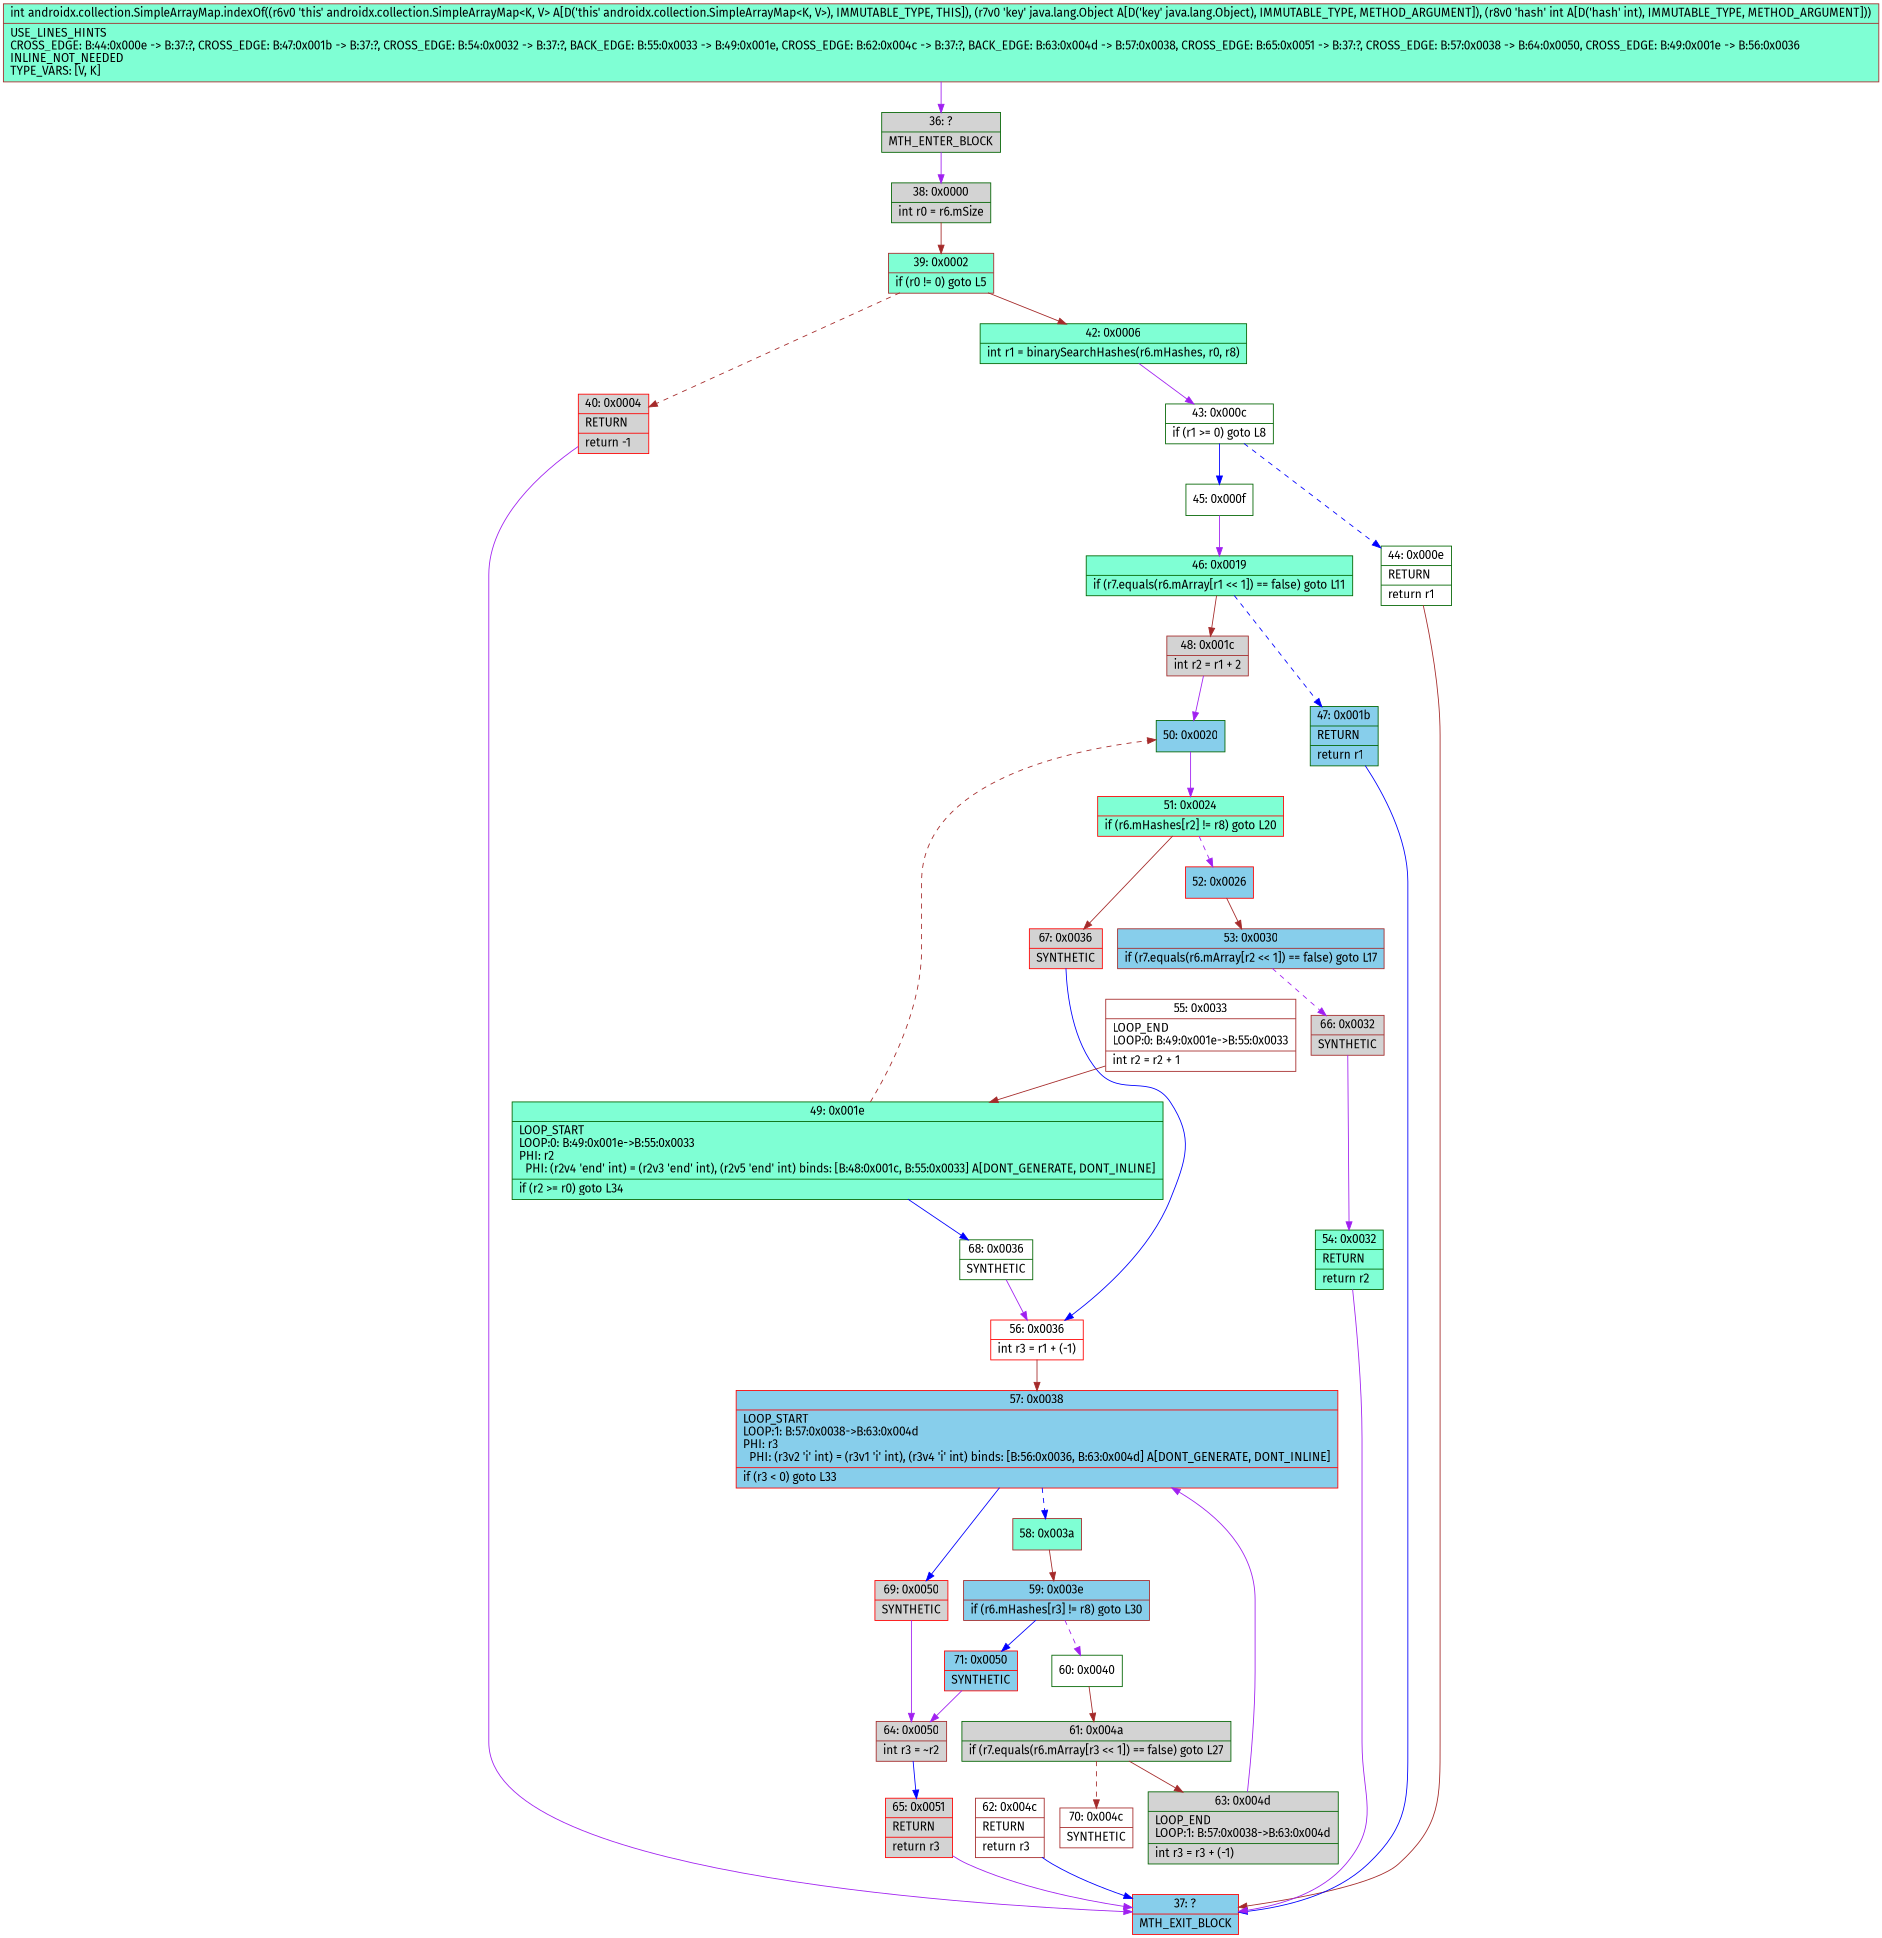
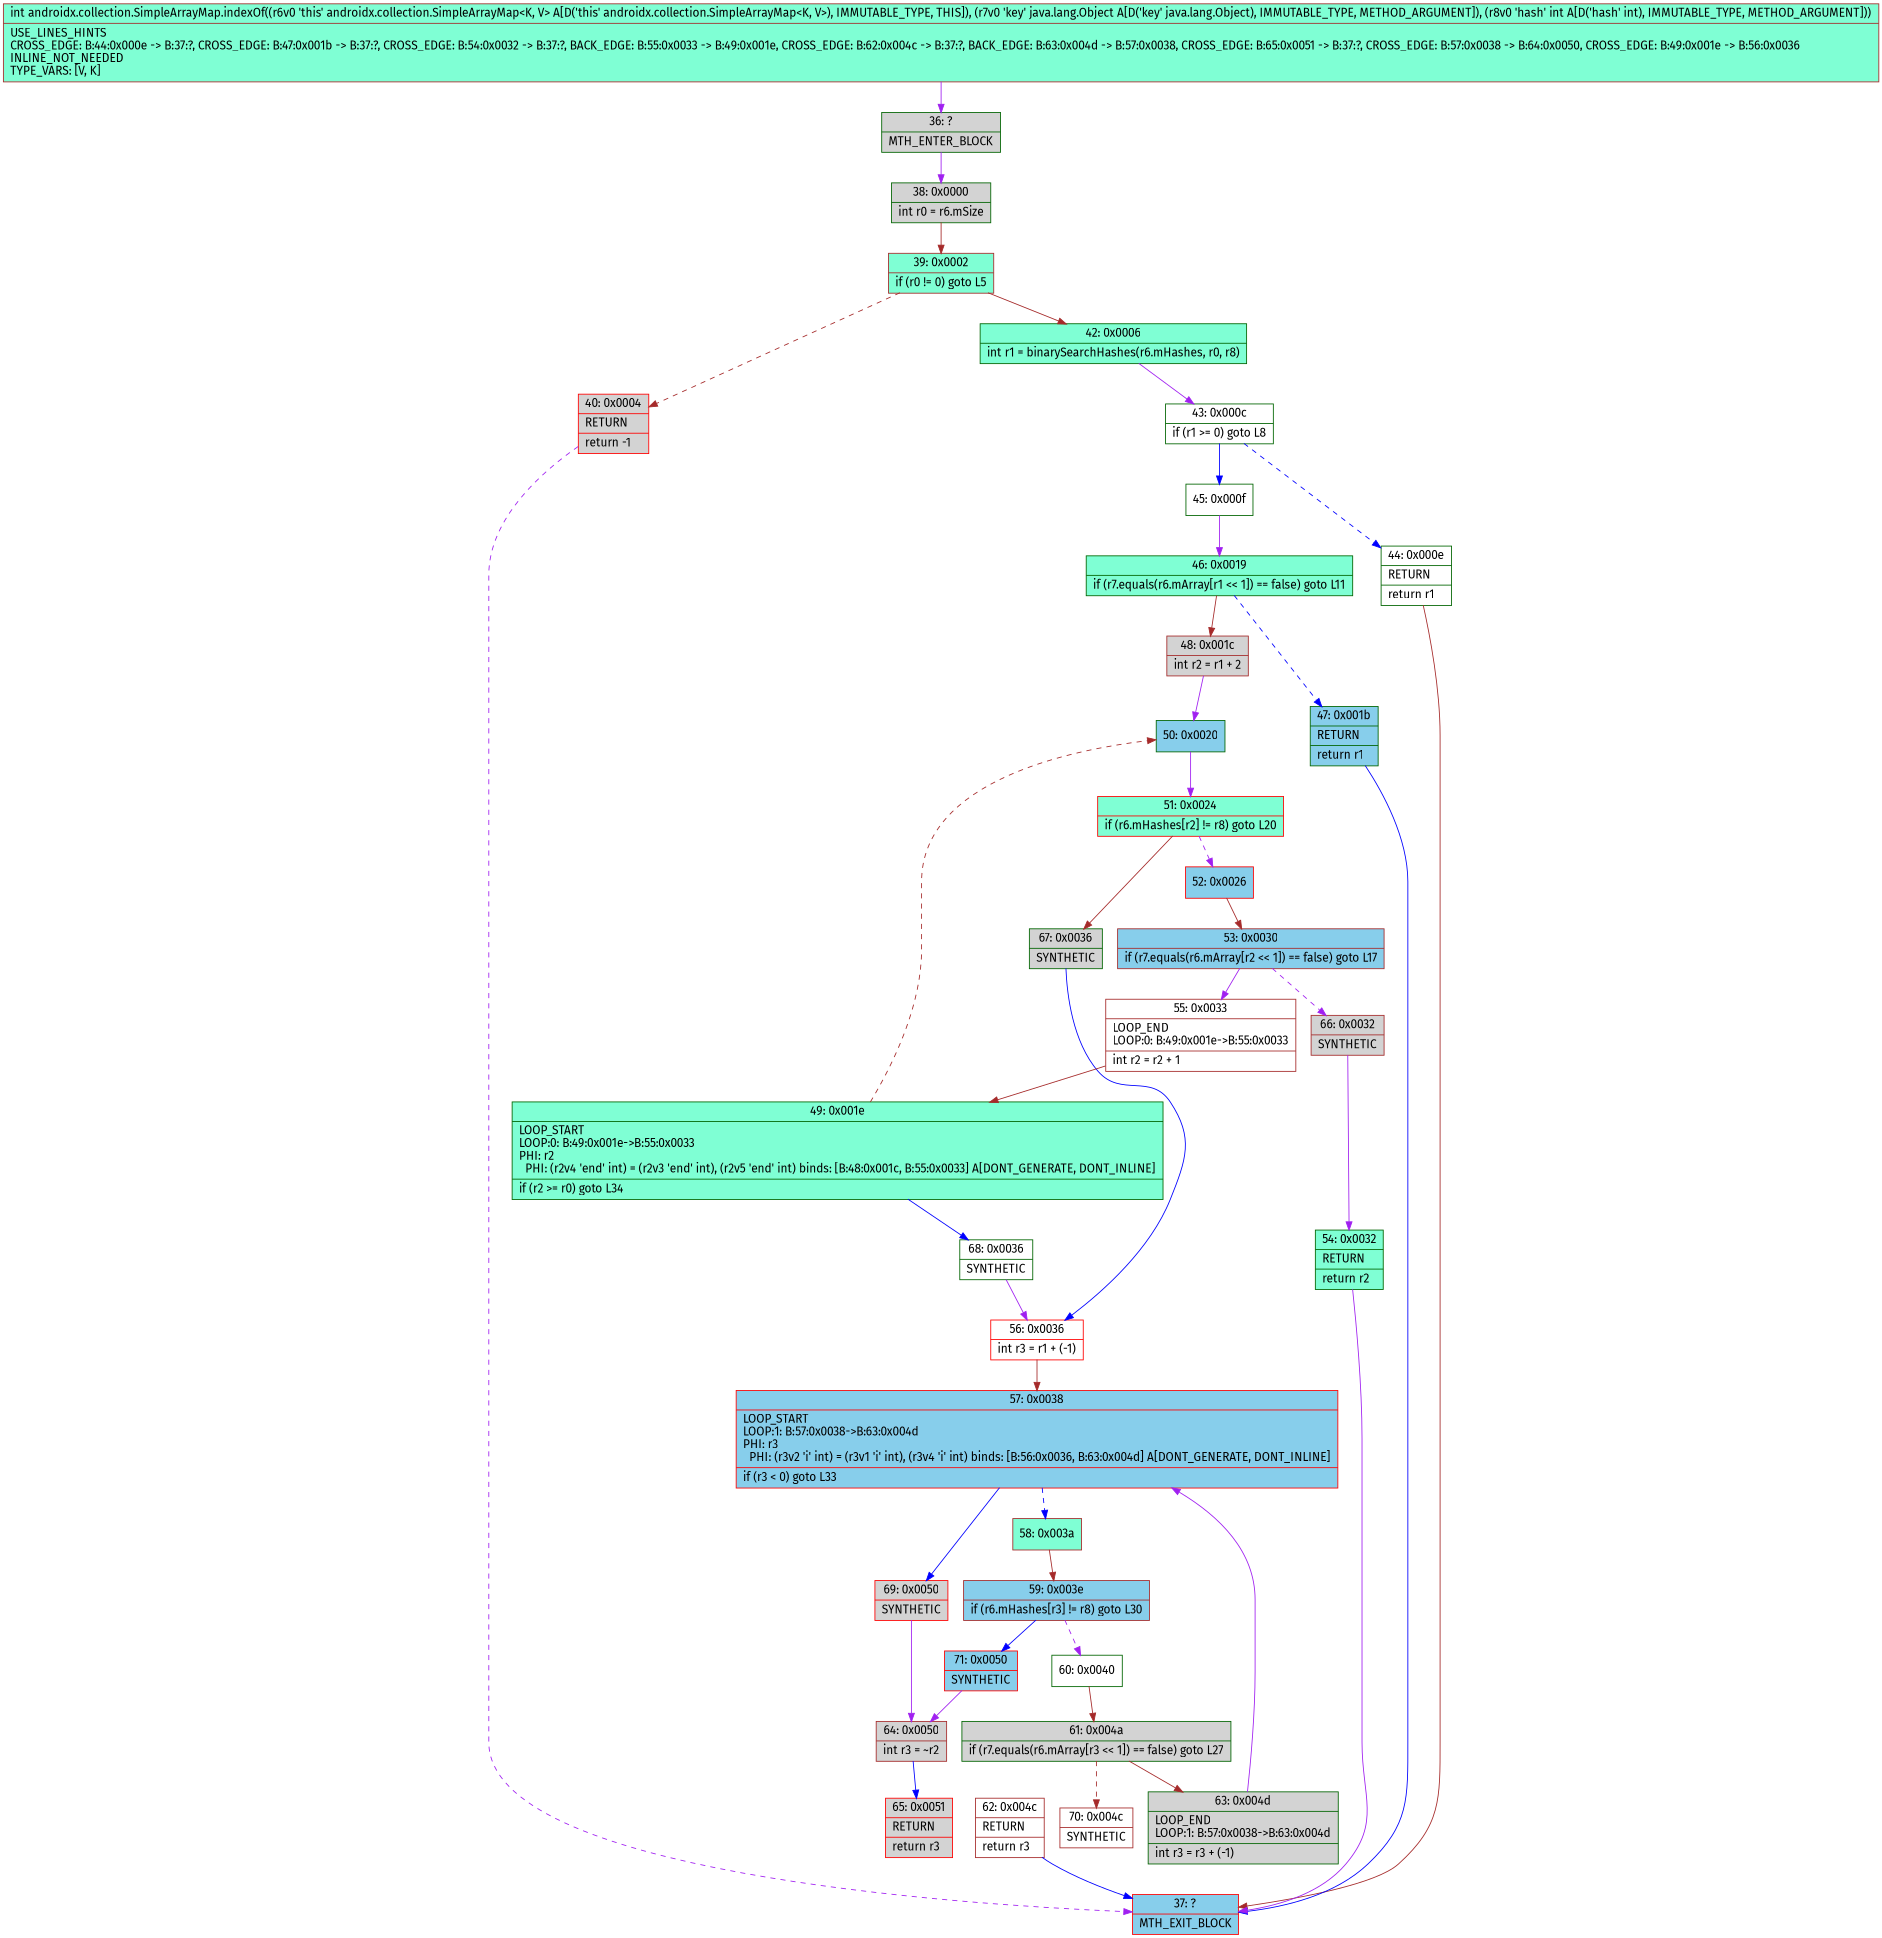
node "67: 0x0036": color red -> darkgreen
edge "53: 0x0030" -> "55: 0x0033": added
edge "40: 0x0004" -> "37: ?": style solid -> dashed
edge "65: 0x0051" -> "37: ?": removed
